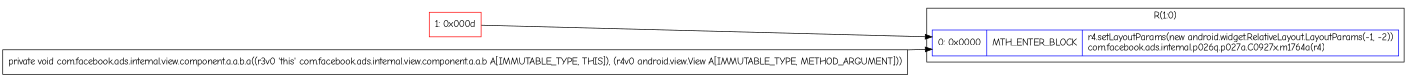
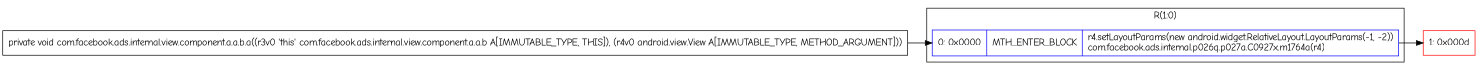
edge "1: 0x000d" -> "0: 0x0000": reversed
